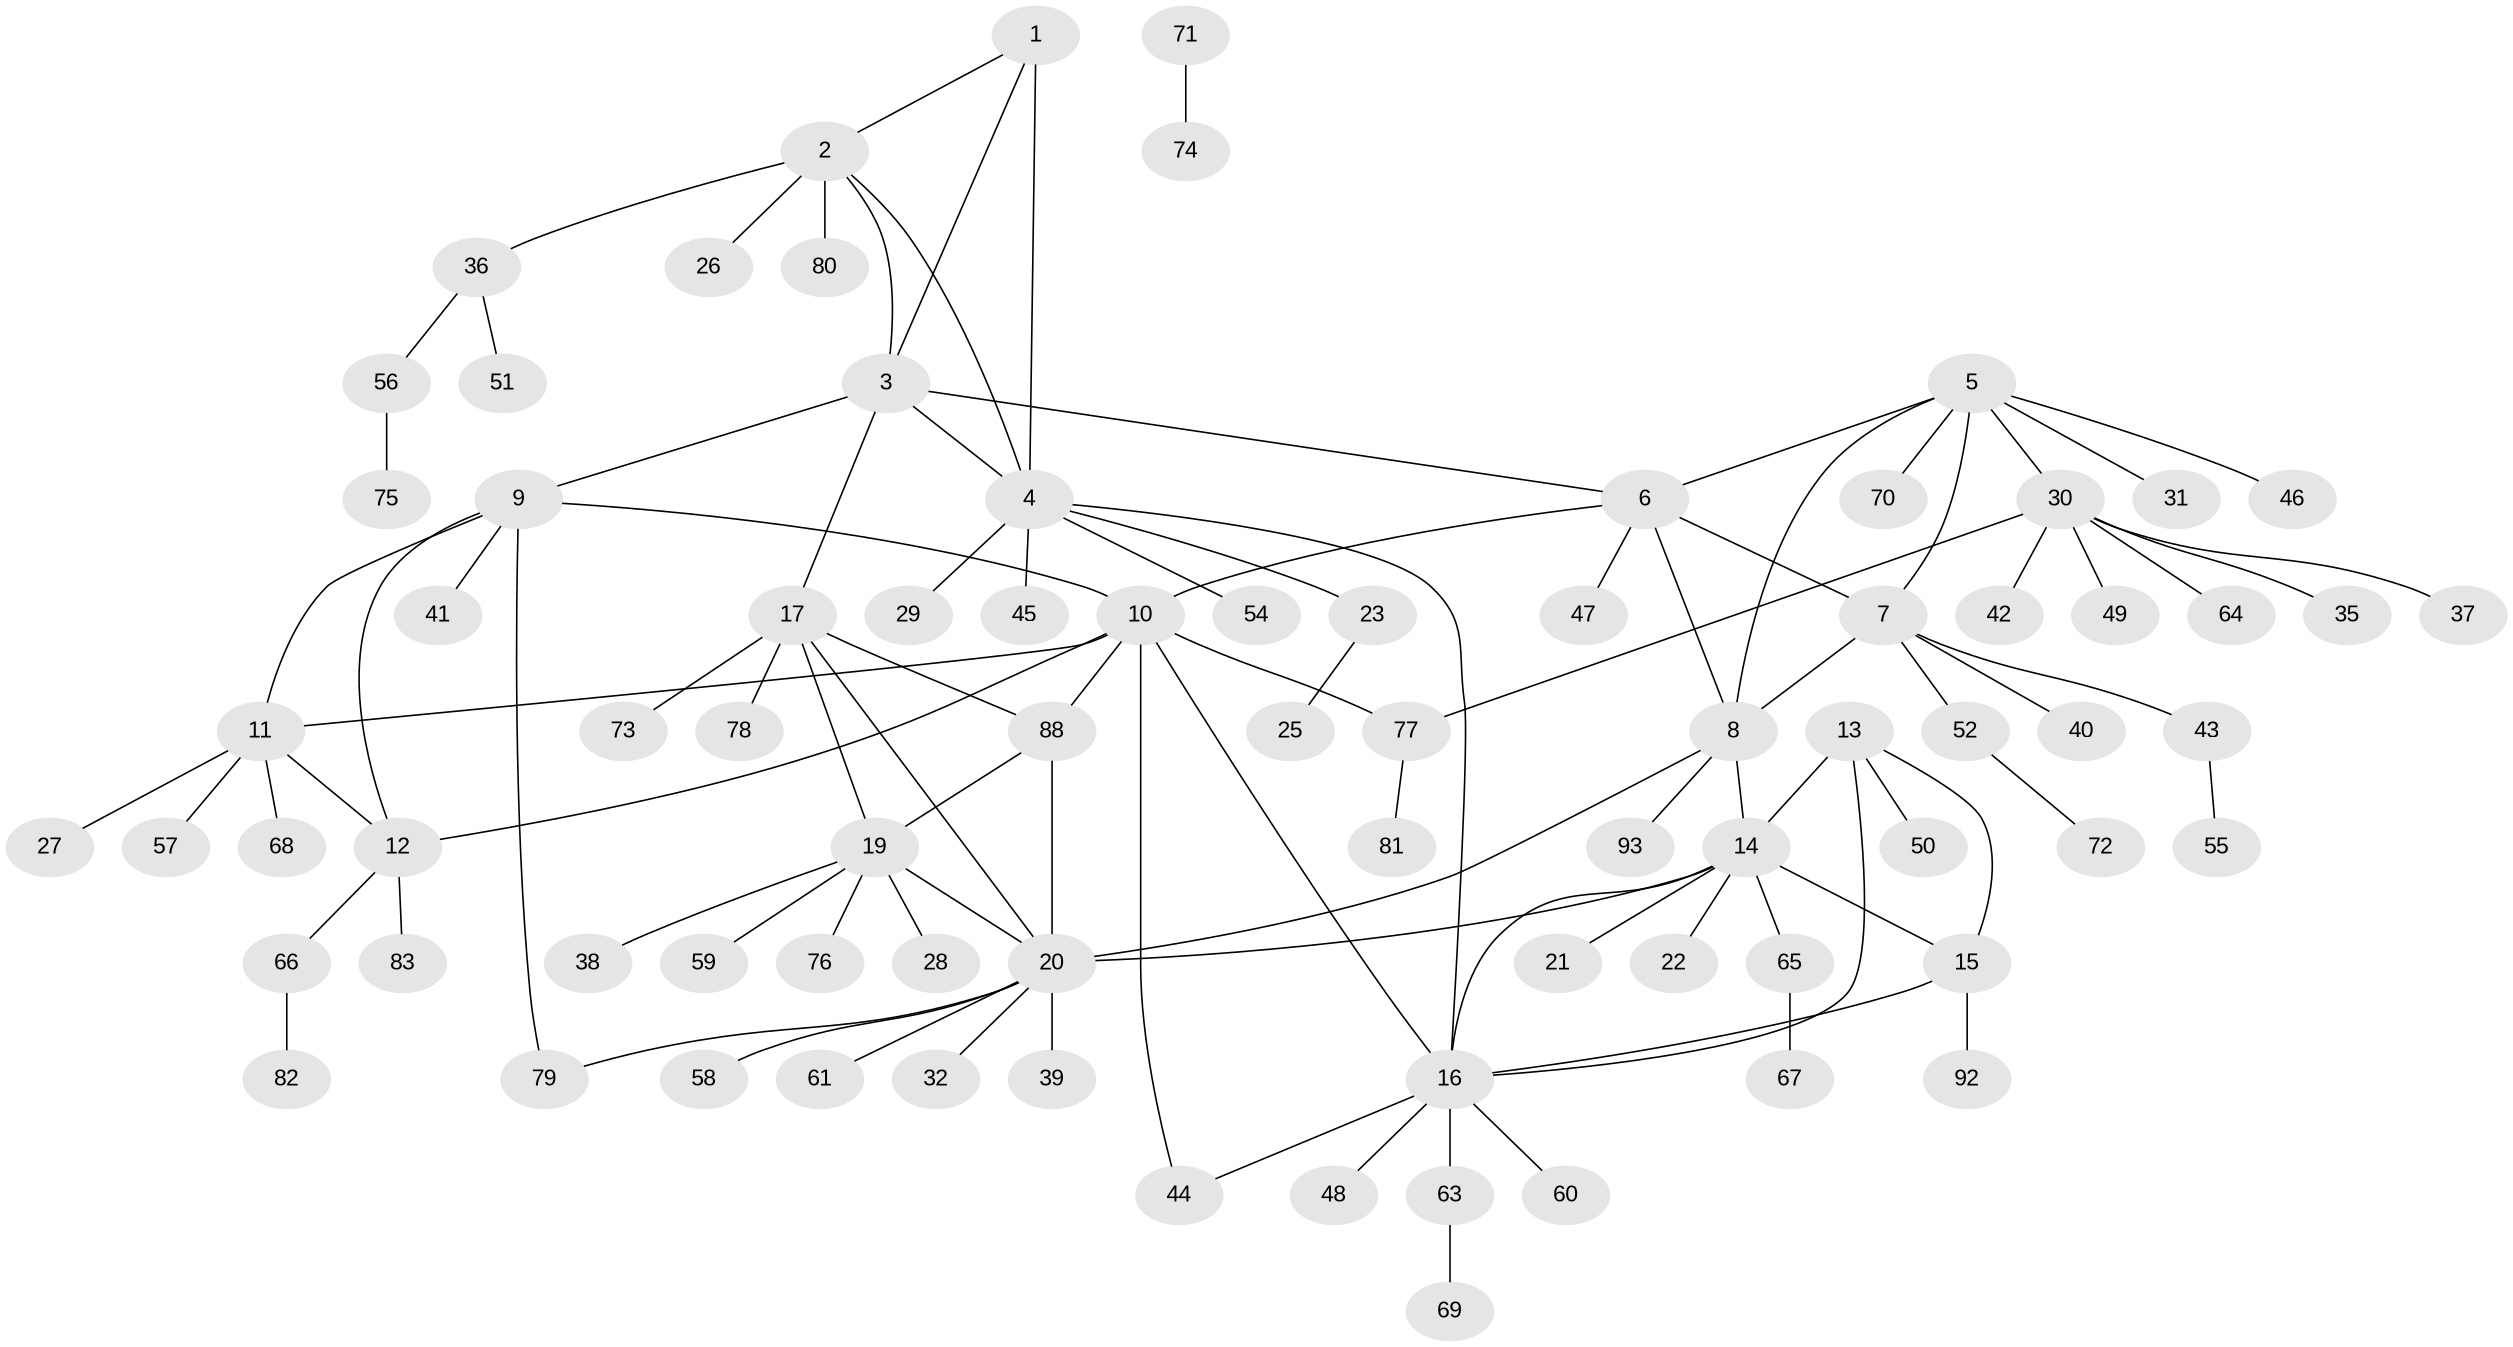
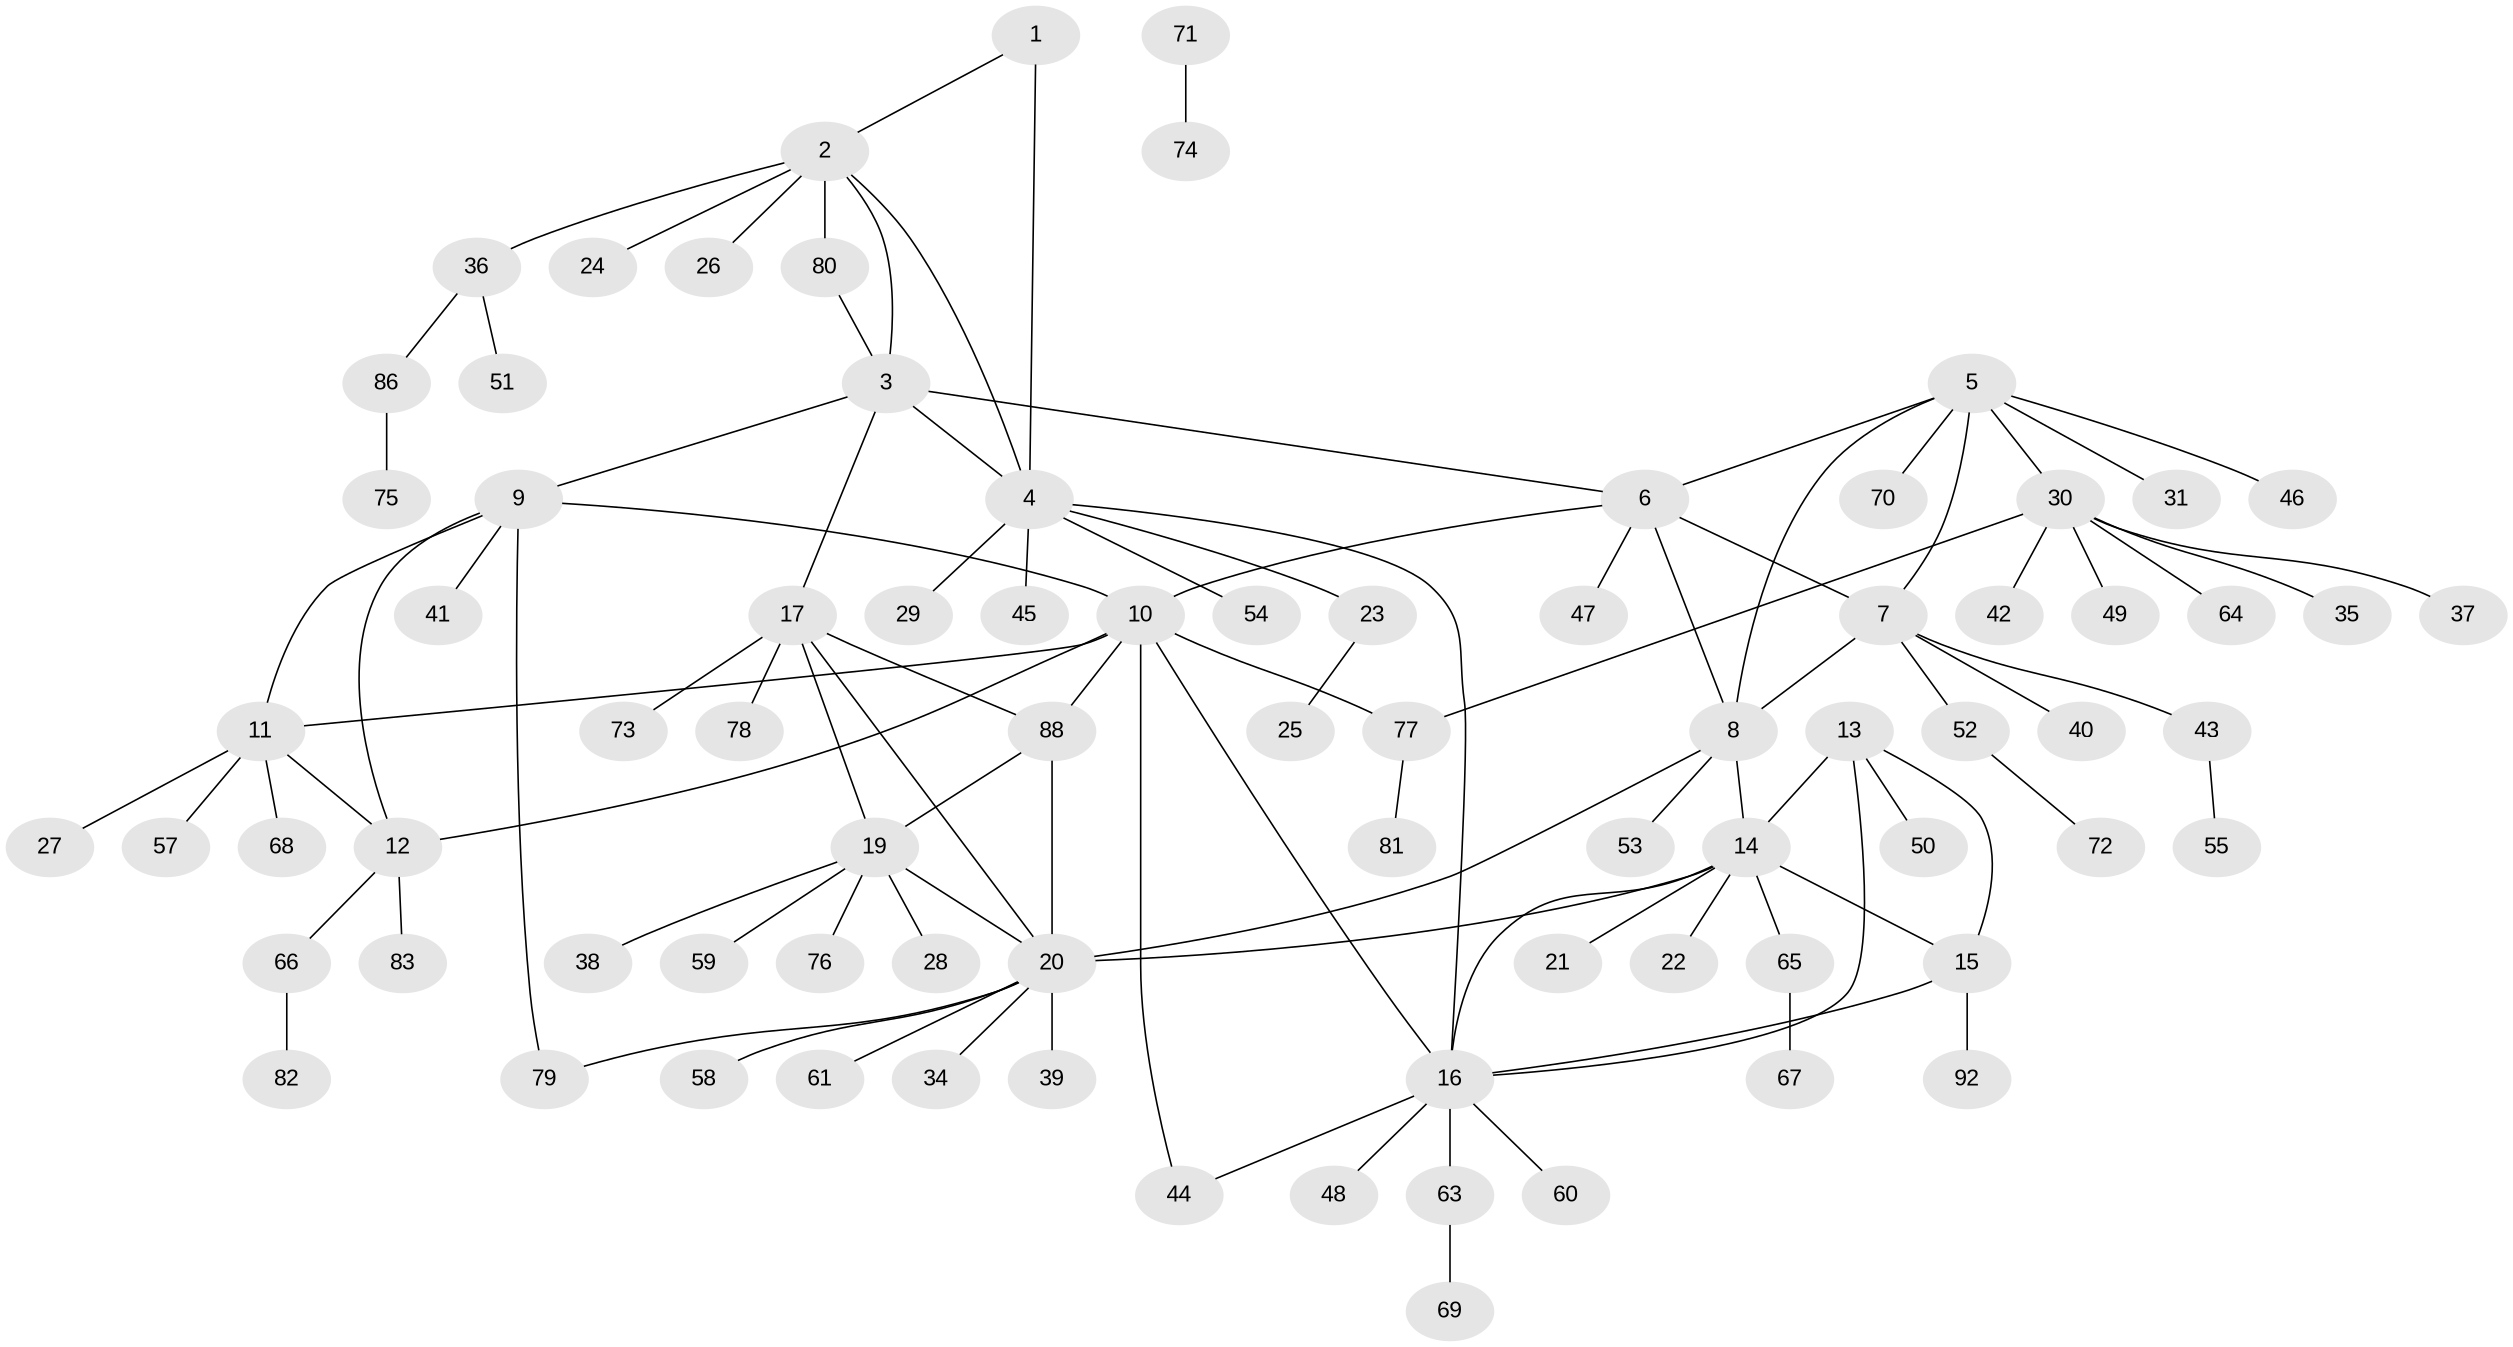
edge "1" -- "3": now "80" -- "3"
node "24": added
node "56": label "56" -> "86"
node "93": label "93" -> "53"
node "32": label "32" -> "34"
